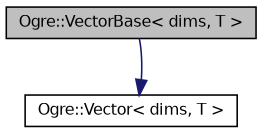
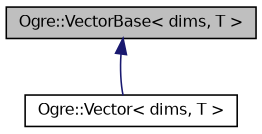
edge "Ogre::VectorBase< dims, T >" -> "Ogre::Vector< dims, T >": reversed
